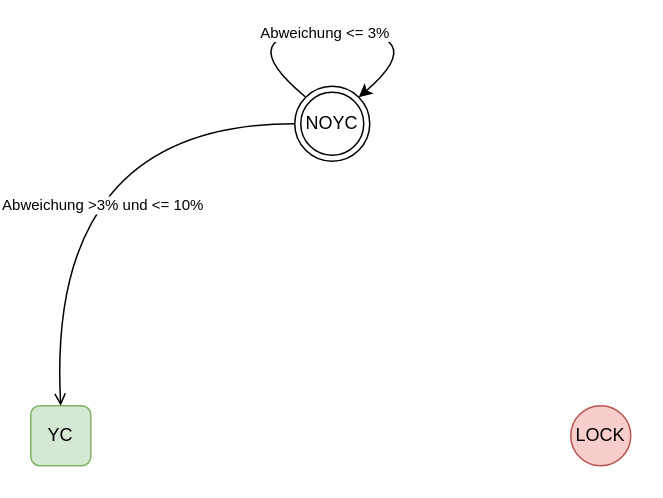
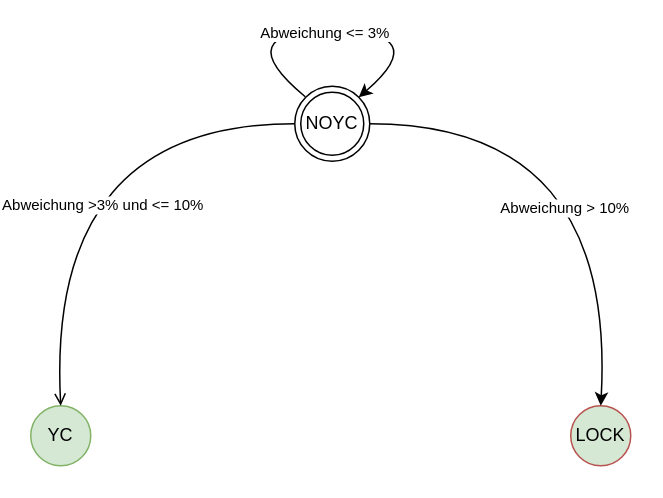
edge "NOYC" -> "LOCK": added, label "Abweichung > 10%"
node "YC": shape rounded rectangle -> ellipse
node "LOCK": fillcolor #f8cecc -> #d5e8d4
